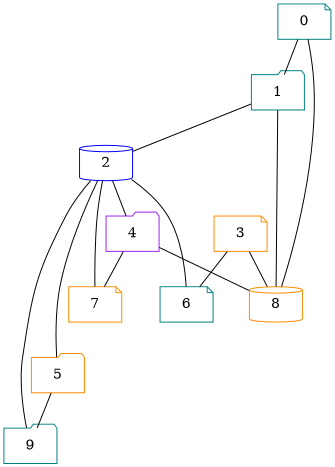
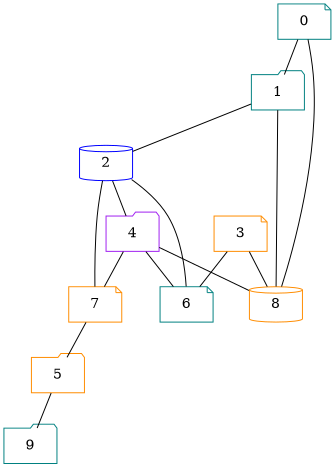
edge "2" -- "5": now "7" -- "5"
edge "4" -- "6": added
edge "2" -- "9": removed
